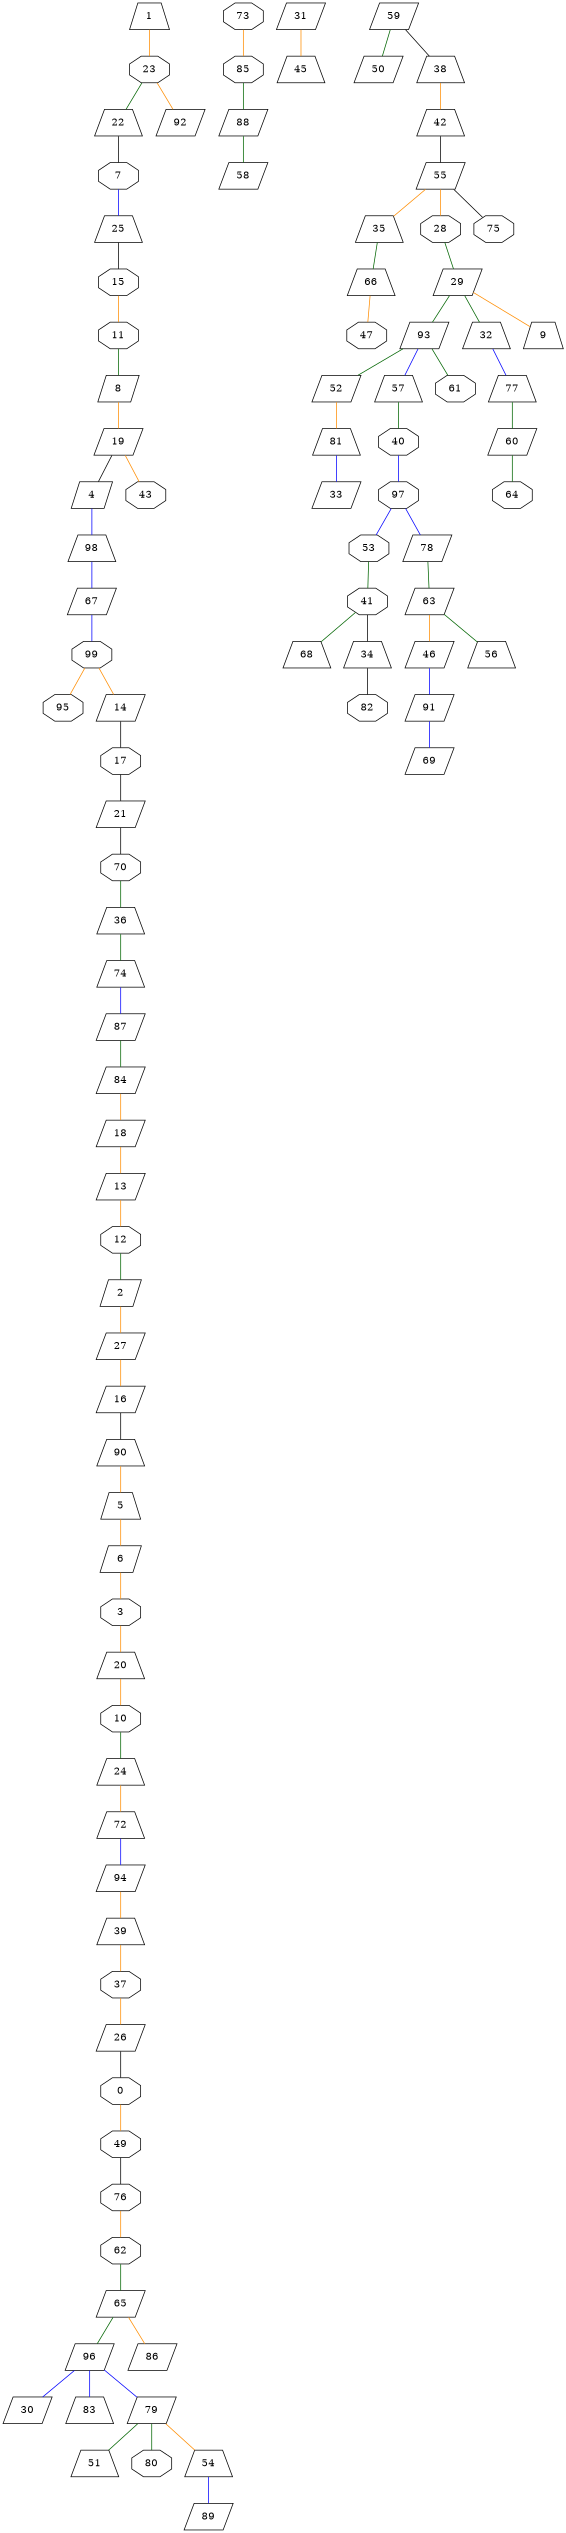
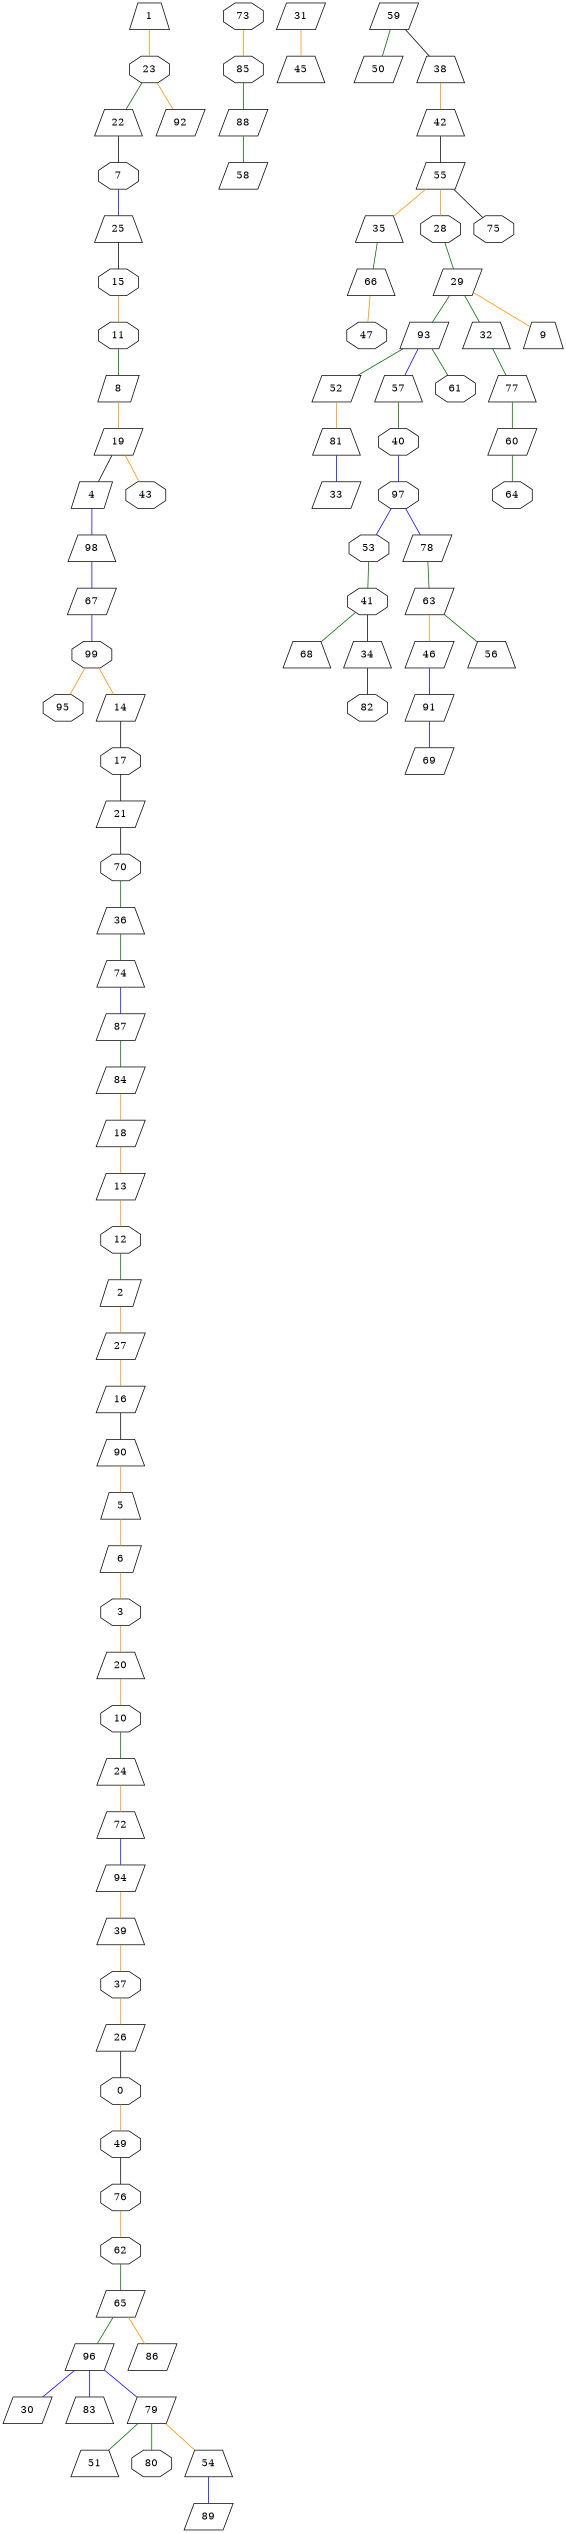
edge "32" -- "77": color blue -> darkgreen
